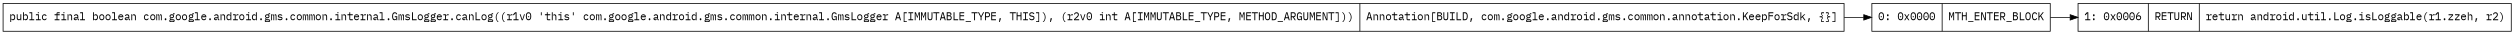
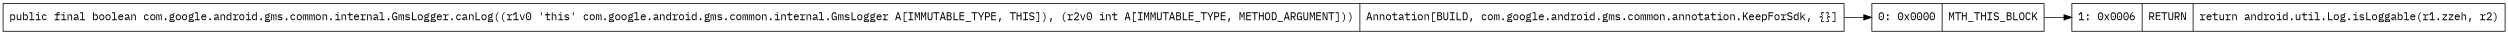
node "0: 0x0000": text "MTH_ENTER_BLOCK" -> "MTH_THIS_BLOCK"
